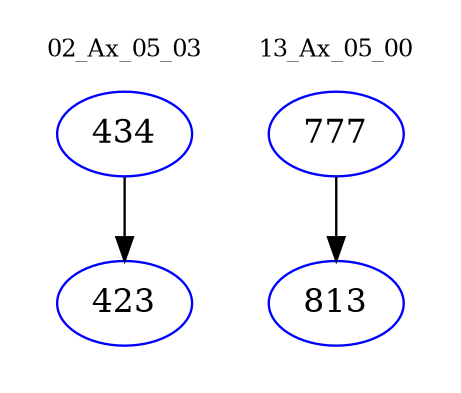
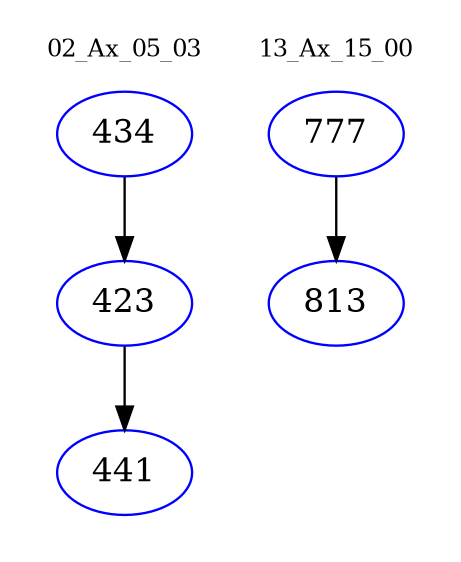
cluster "13_Ax_05_00": label "13_Ax_05_00" -> "13_Ax_15_00"
node "441": added
